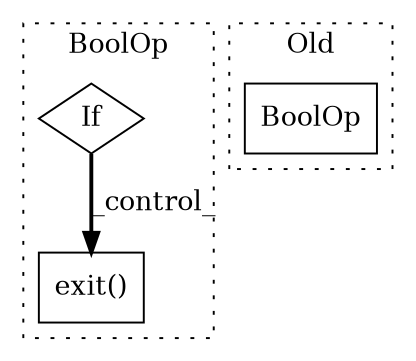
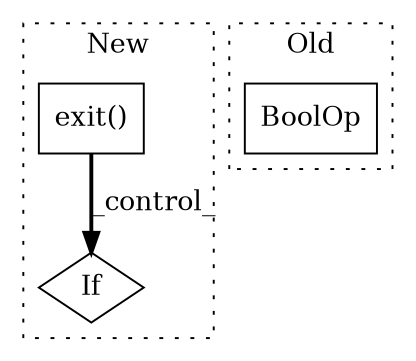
cluster "BoolOp": label "BoolOp" -> "New"
edge "If" -> "exit()": reversed
